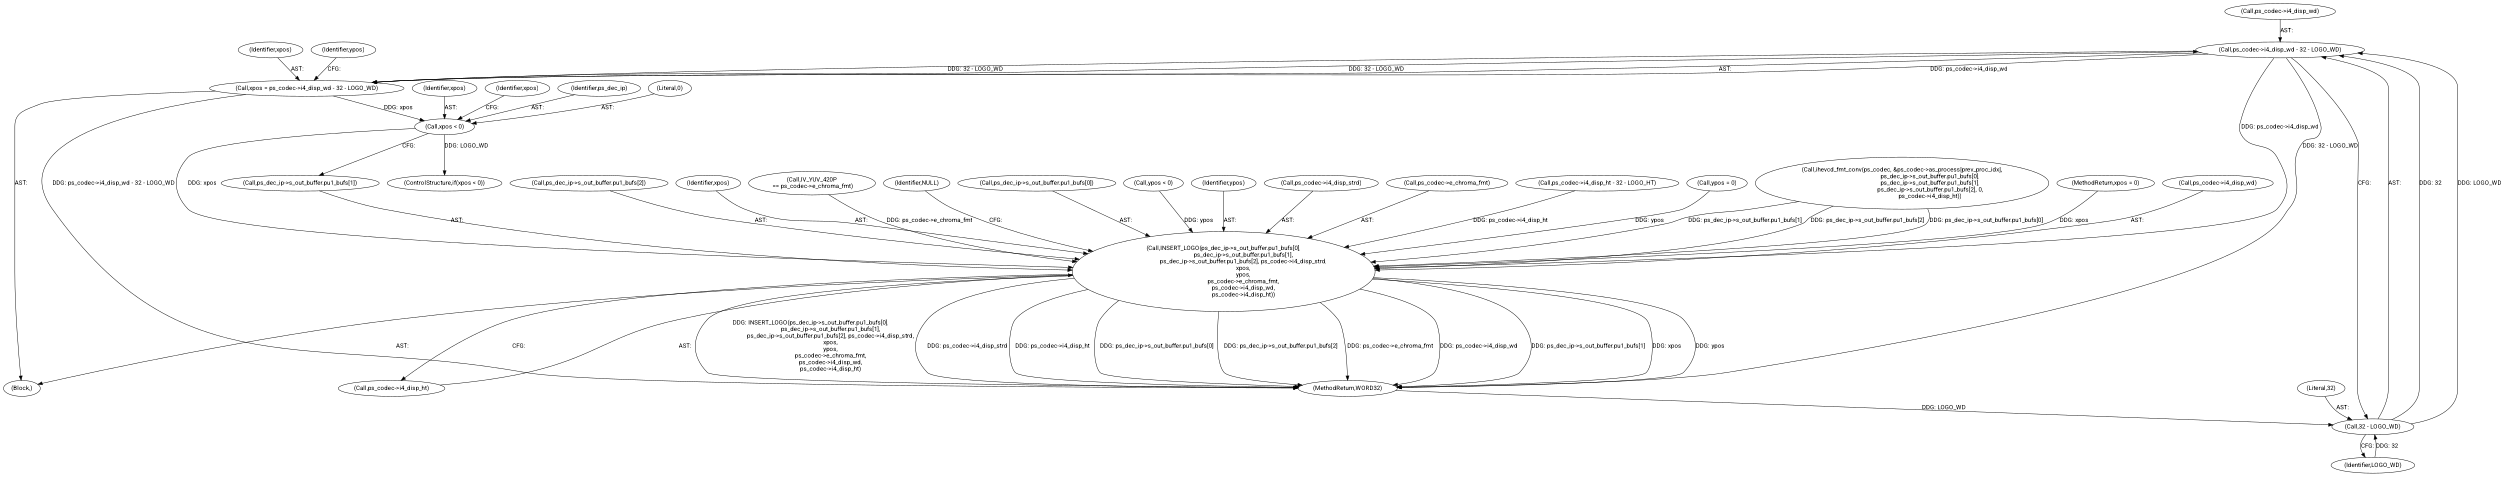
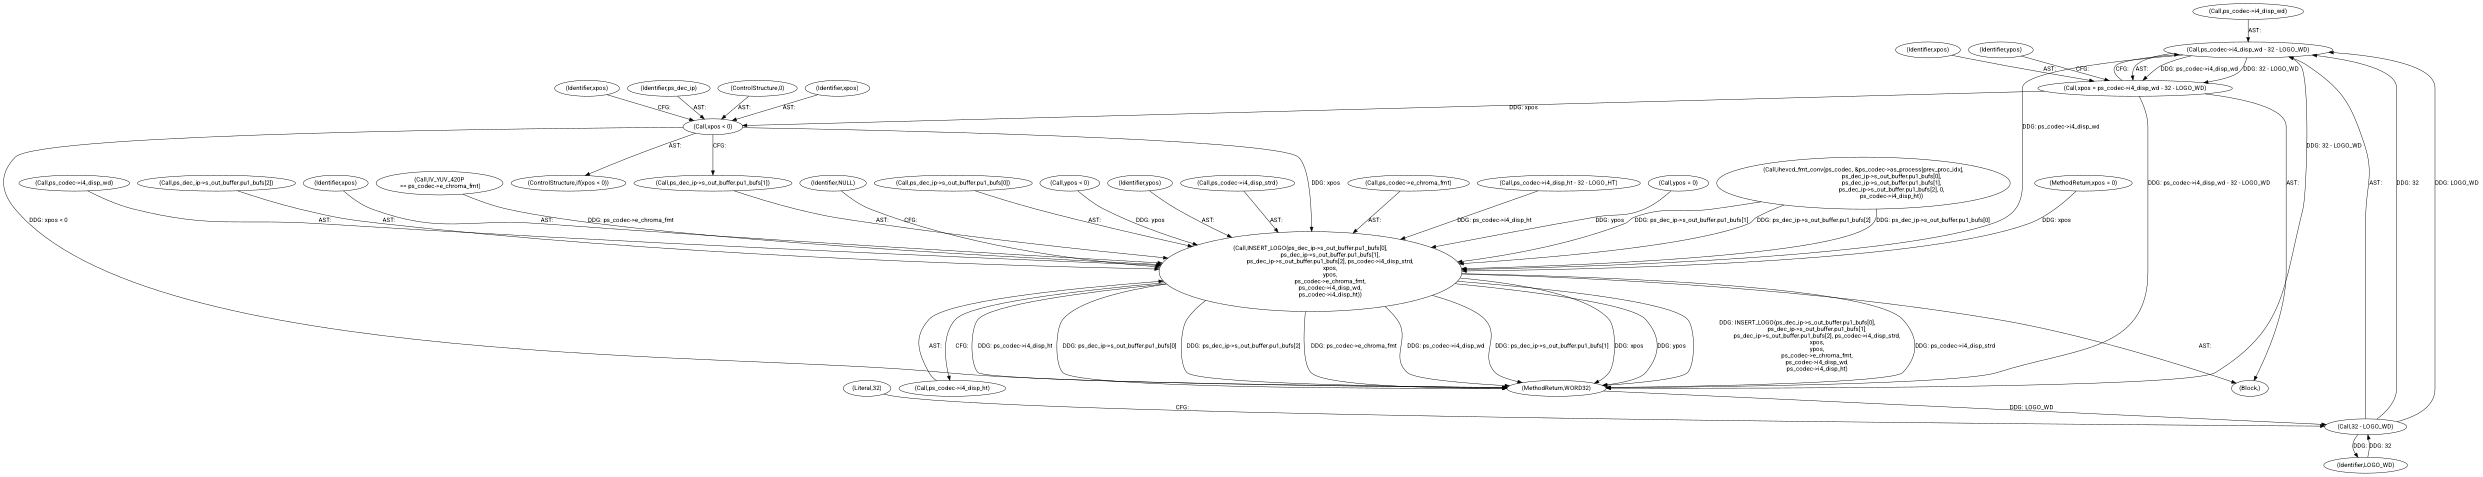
edge "(Call,xpos = ps_codec->i4_disp_wd - 32 - LOGO_WD)" -> "(Call,ps_codec->i4_disp_wd - 32 - LOGO_WD)": label "DDG: 32 - LOGO_WD" -> "CFG: "
node "(Literal,0)": label "(Literal,0)" -> "(ControlStructure,0)"
edge "(Call,xpos < 0)" -> "(ControlStructure,if(xpos < 0))": label "DDG: LOGO_WD" -> "AST: "
edge "(Call,ps_codec->i4_disp_wd - 32 - LOGO_WD)" -> "(Call,32 - LOGO_WD)": removed, label "CFG:"
edge "(Call,xpos < 0)" -> "(MethodReturn,WORD32)": added, label "DDG: xpos < 0"
edge "(Literal,32)" -> "(Call,32 - LOGO_WD)": label "AST: " -> "CFG: "
edge "(Call,32 - LOGO_WD)" -> "(Identifier,LOGO_WD)": label "CFG: " -> "DDG: "
